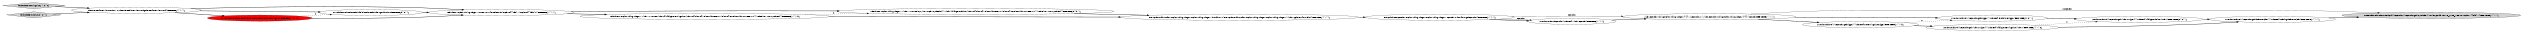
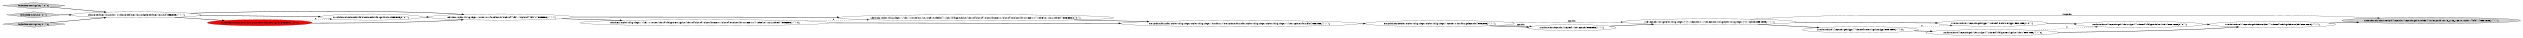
node "testReduceProcessingTime['0', '1', '0']": added
